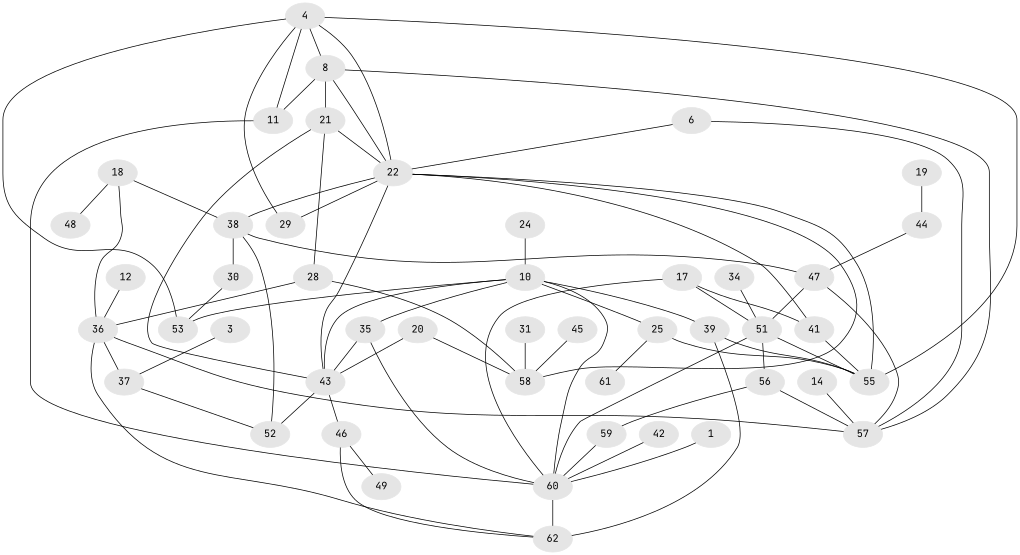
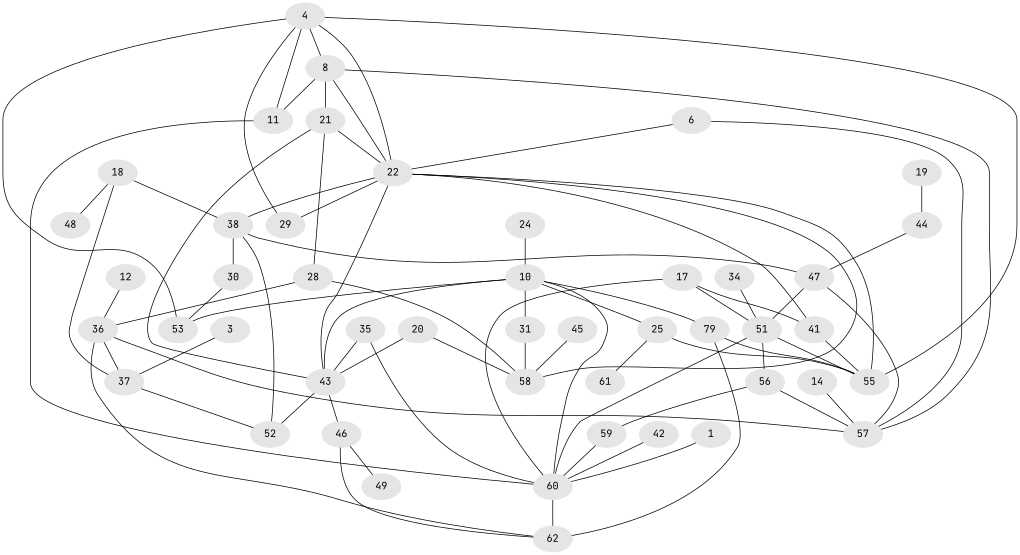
edge "18" -- "36": now "18" -- "37"
edge "10" -- "35": now "10" -- "31"
node "39": label "39" -> "79"
